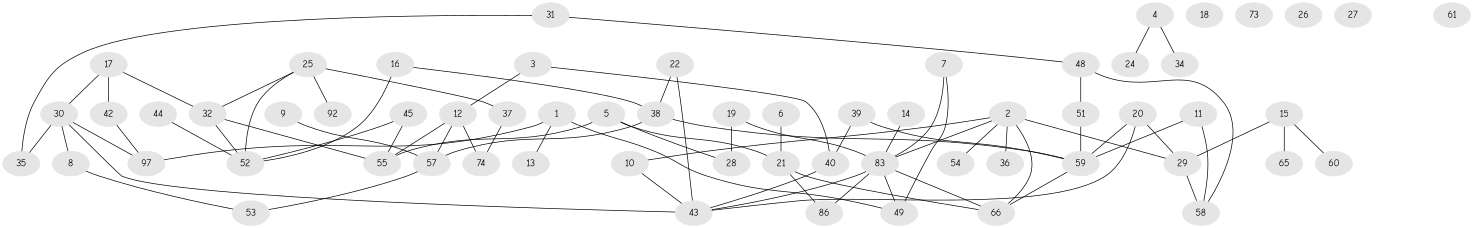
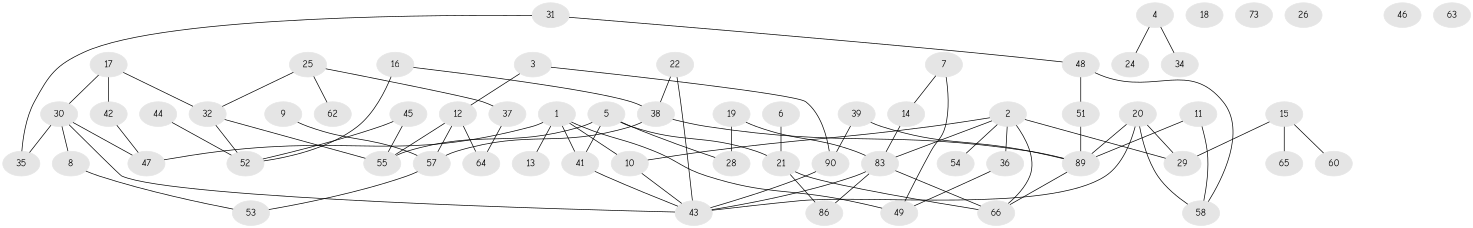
node "27": removed
node "46": added
node "61": label "61" -> "63"
edge "25" -- "52": removed
node "92": label "92" -> "62"
edge "7" -- "83": now "7" -- "14"
edge "1" -- "10": added
node "97": label "97" -> "47"
node "74": label "74" -> "64"
node "41": added
node "40": label "40" -> "90"
node "59": label "59" -> "89"
edge "83" -- "49": now "36" -- "49"
edge "29" -- "58": now "20" -- "58"
